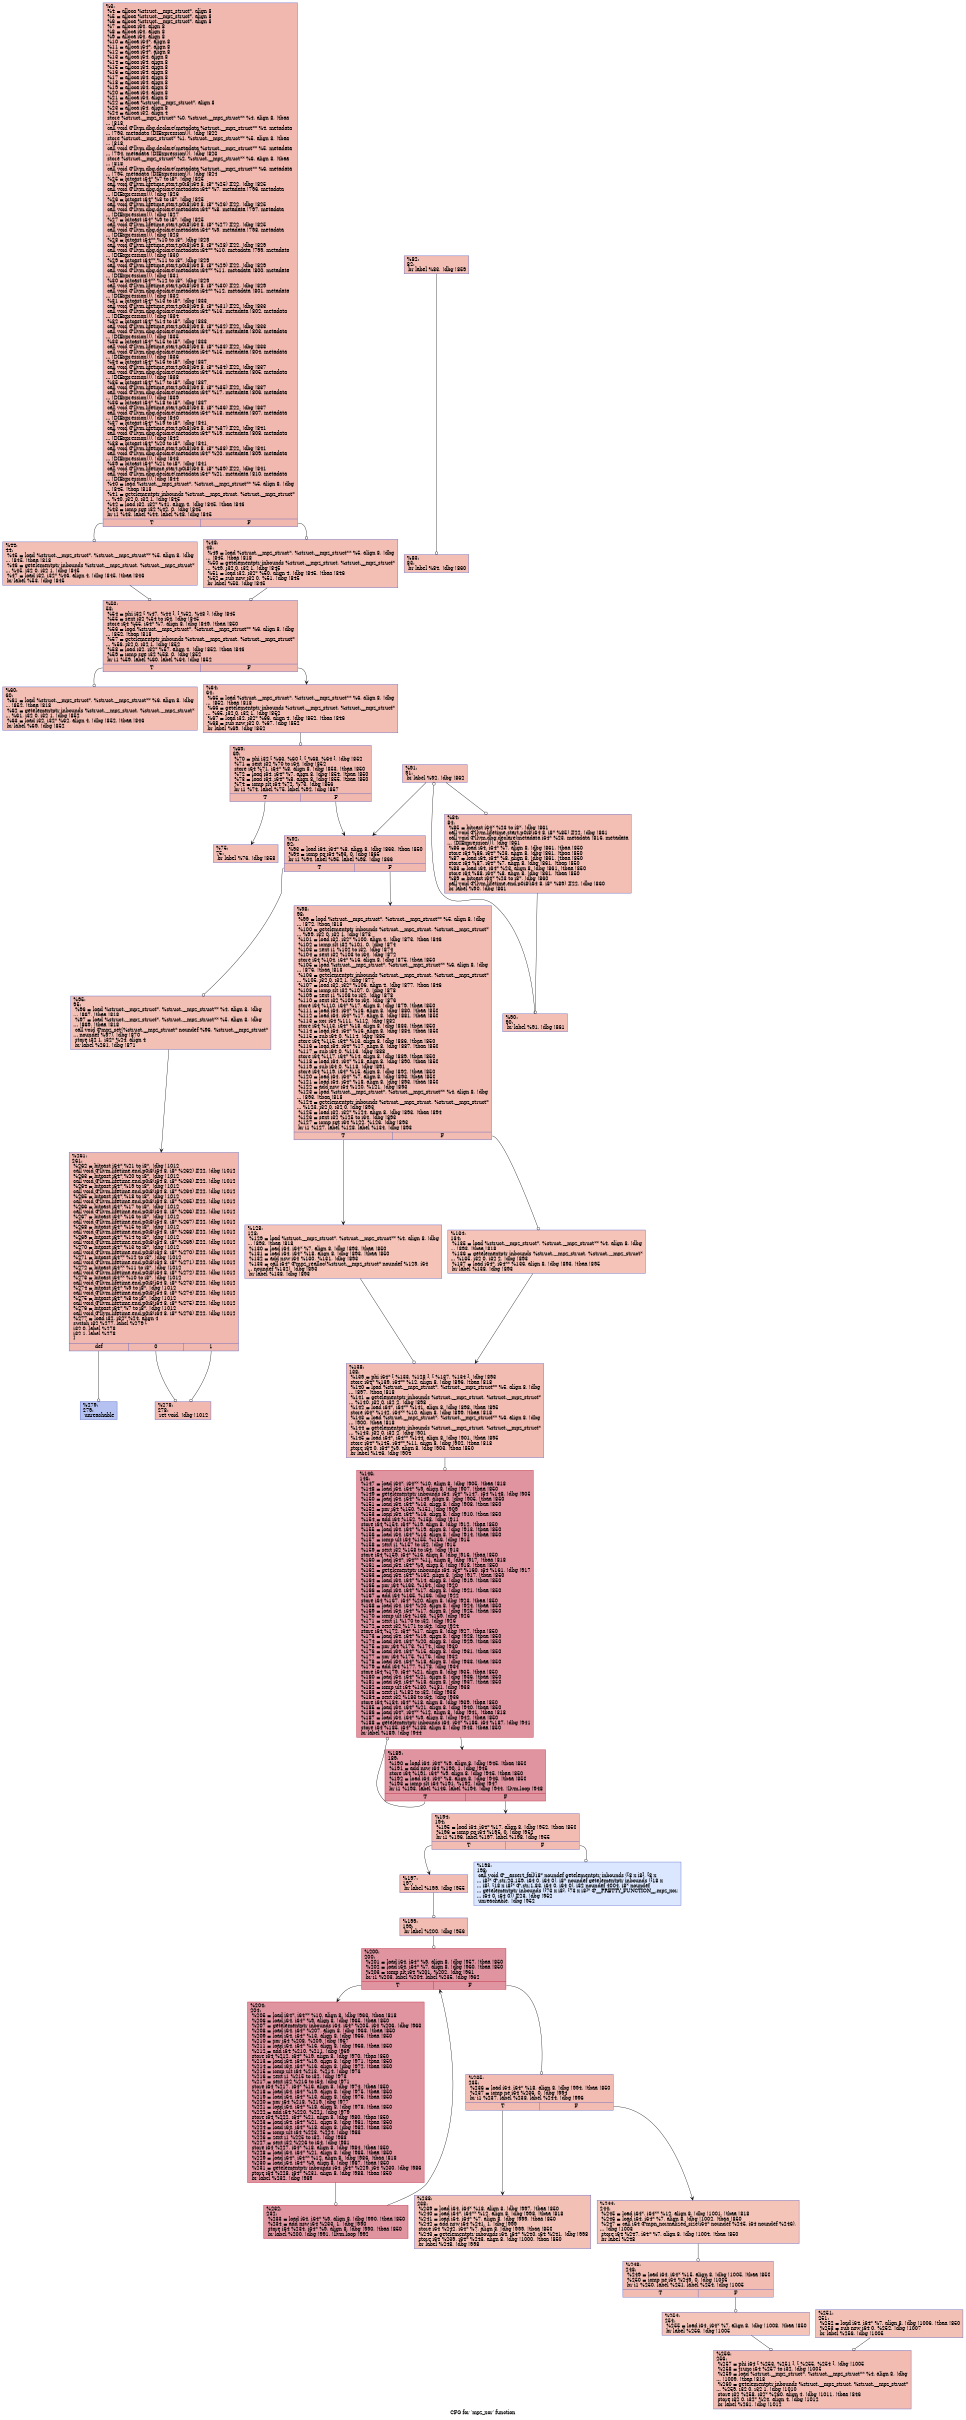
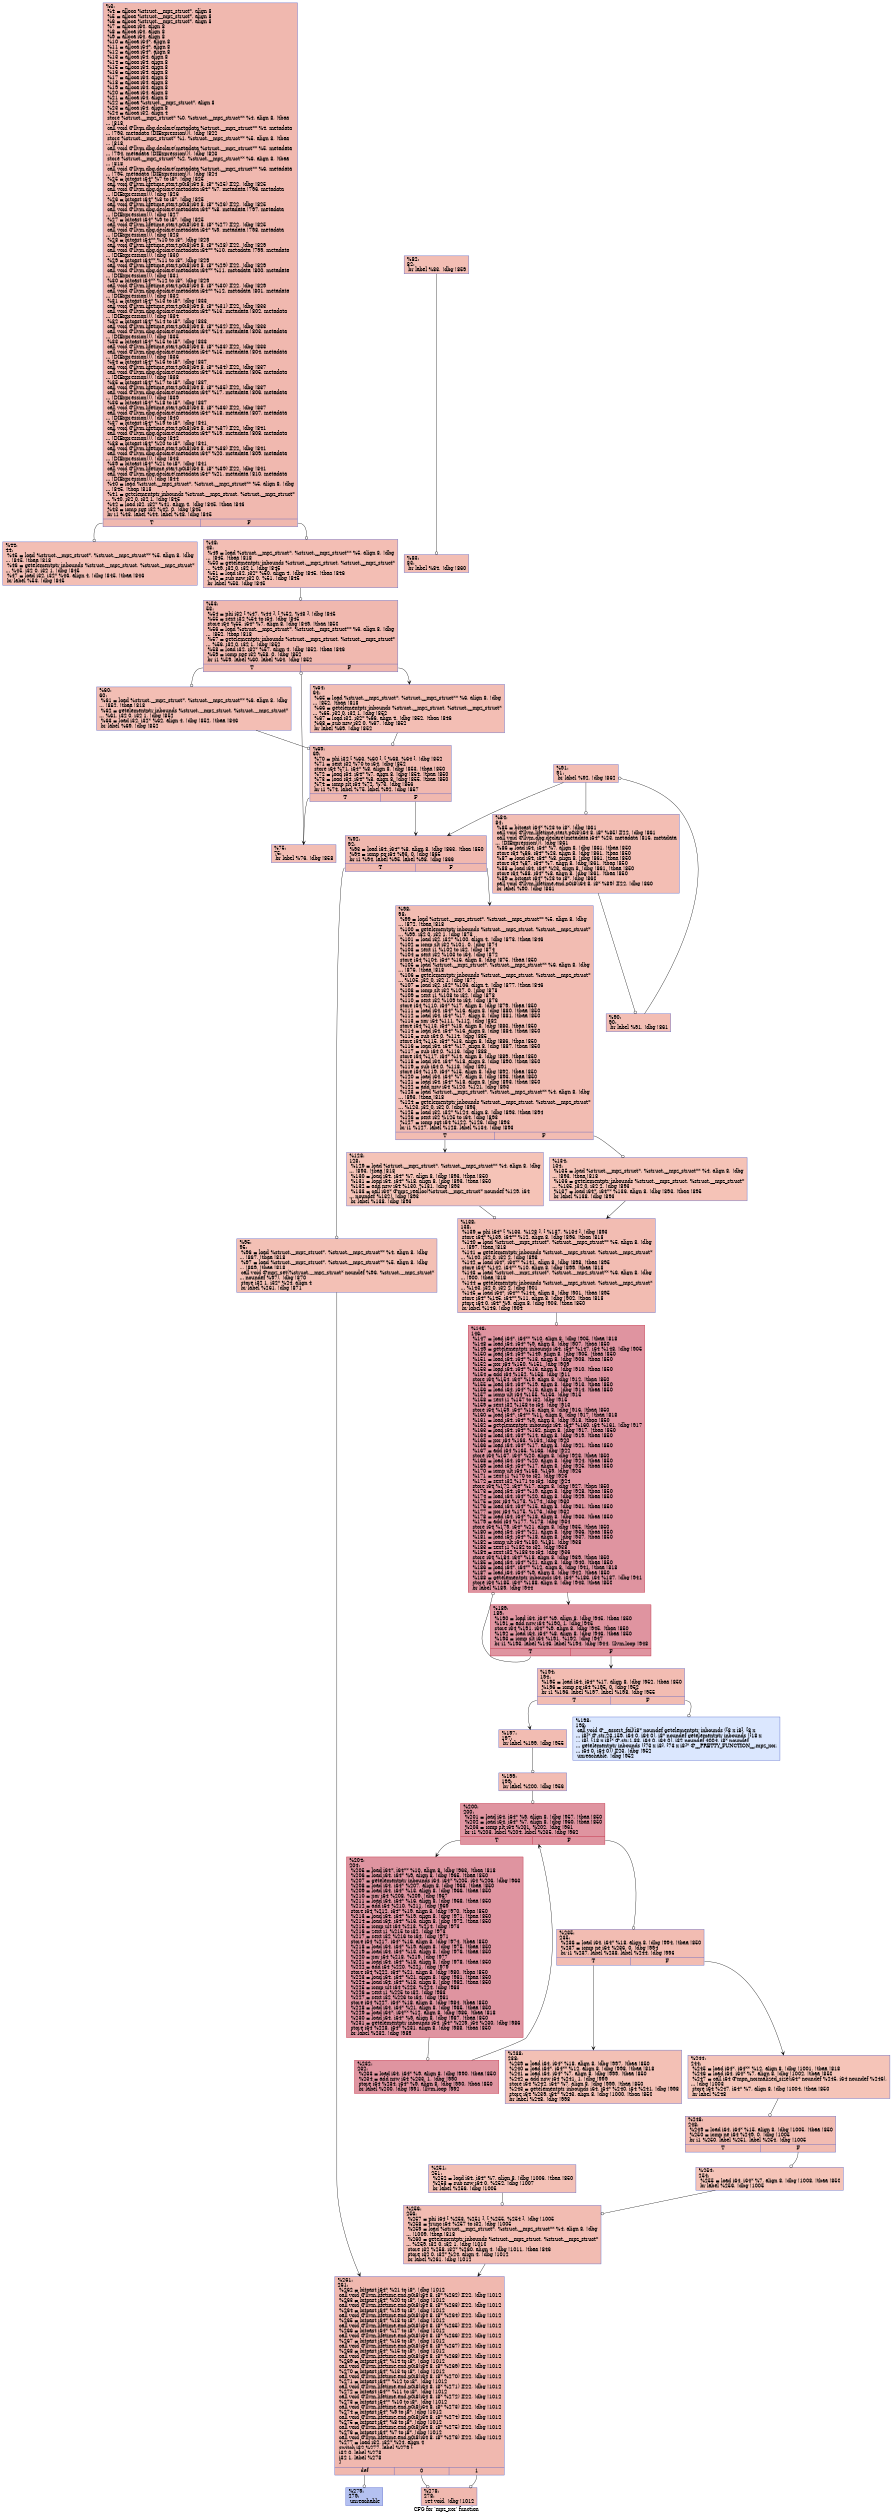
edge "%44:" -> "%53:": now "%75:" -> "%53:"
edge "%60:" -> "%69:": added
edge "%256:" -> "%261:": added
